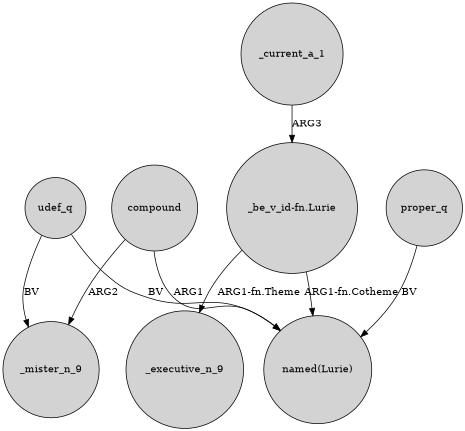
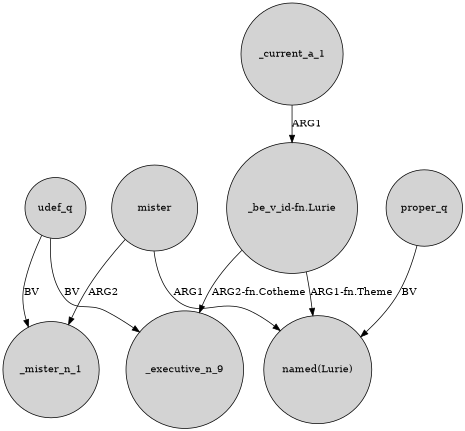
edge "_current_a_1" -> "_be_v_id-fn.Lurie": label "ARG3" -> "ARG1"
node "compound": label "compound" -> "mister"
edge "_be_v_id-fn.Lurie" -> "_executive_n_9": label "ARG1-fn.Theme" -> "ARG2-fn.Cotheme"
edge "_be_v_id-fn.Lurie" -> "named(Lurie)": label "ARG1-fn.Cotheme" -> "ARG1-fn.Theme"
edge "udef_q" -> "named(Lurie)": now "udef_q" -> "_executive_n_9"
node "_mister_n_9": label "_mister_n_9" -> "_mister_n_1"
